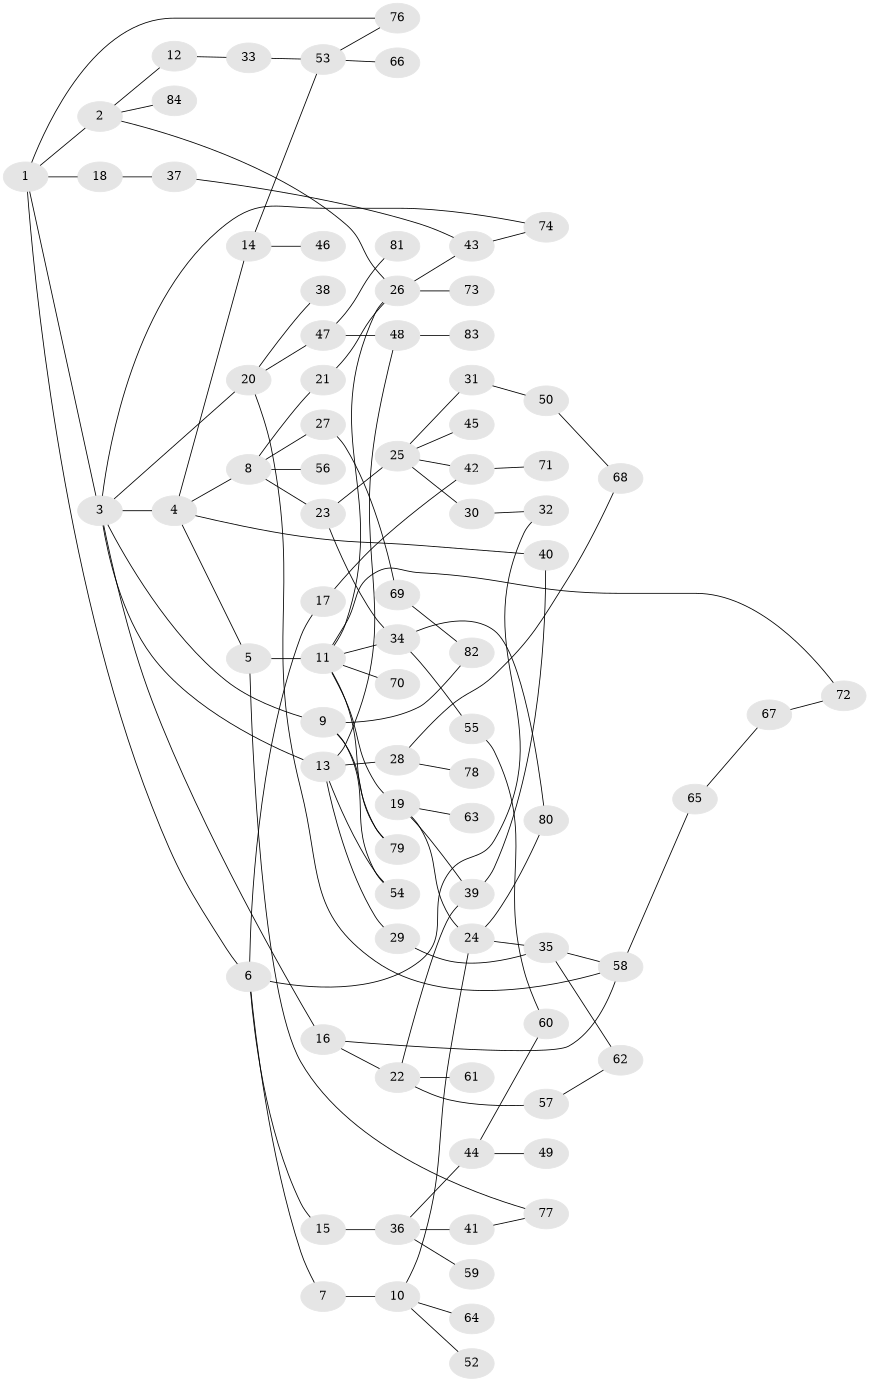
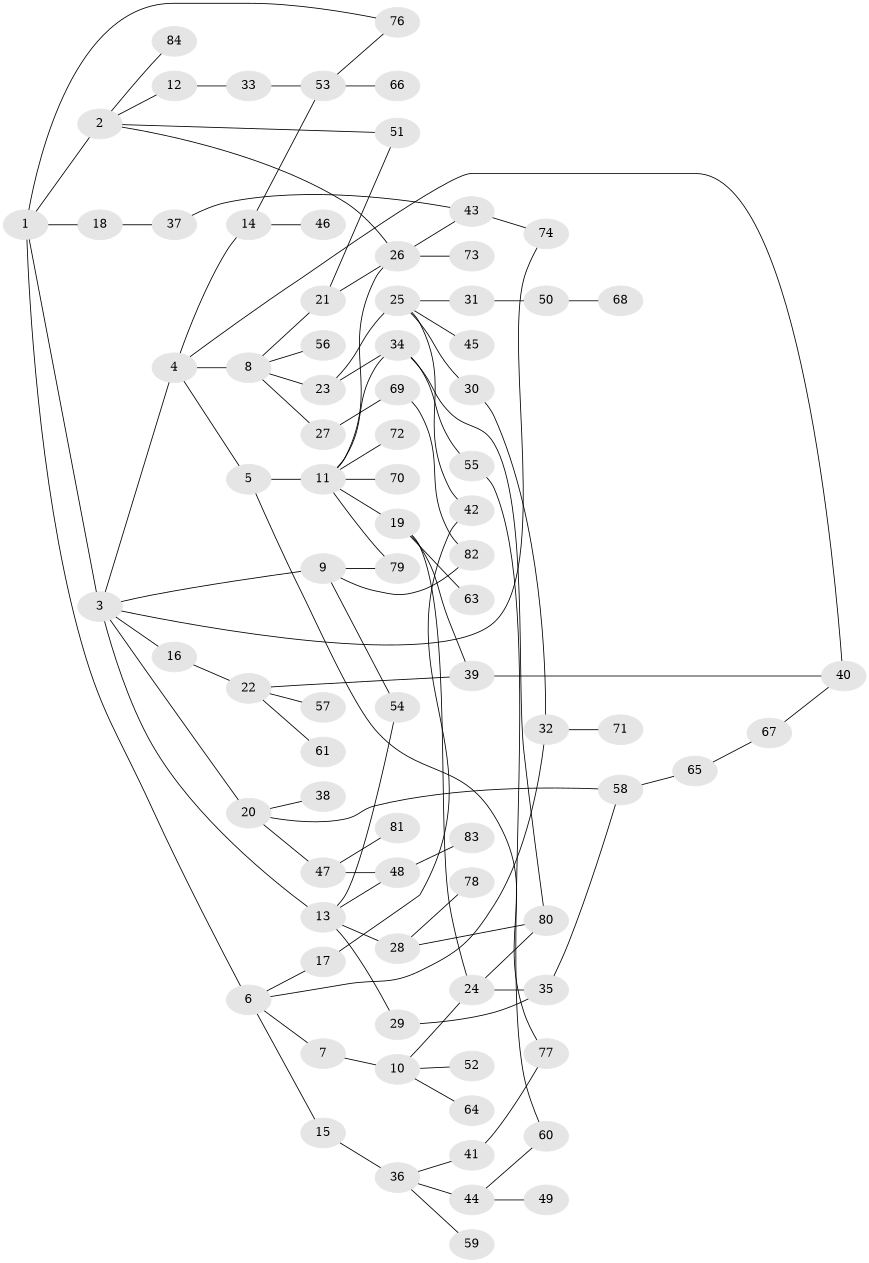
node "51": added
edge "71" -- "42": now "71" -- "32"
edge "68" -- "28": now "80" -- "28"
edge "72" -- "67": now "40" -- "67"
edge "58" -- "16": removed
node "62": removed
